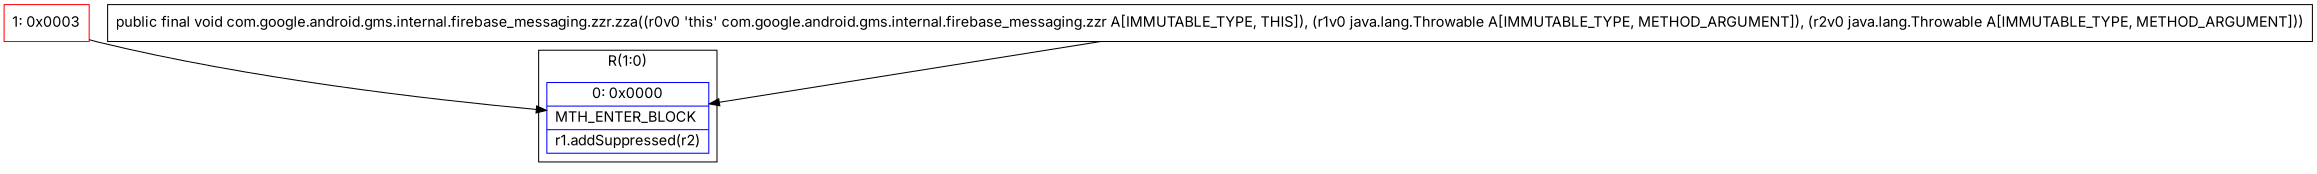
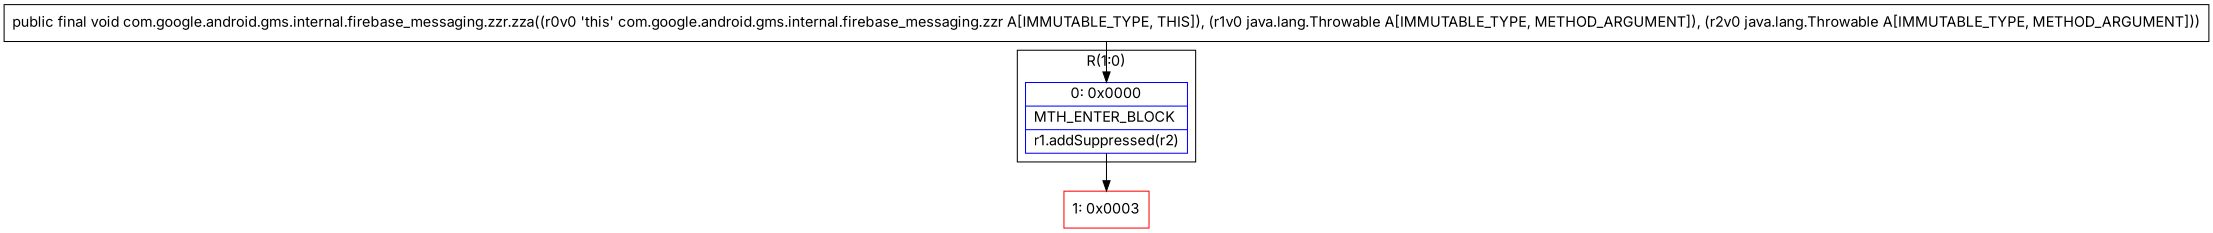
edge "1: 0x0003" -> "0: 0x0000": reversed
